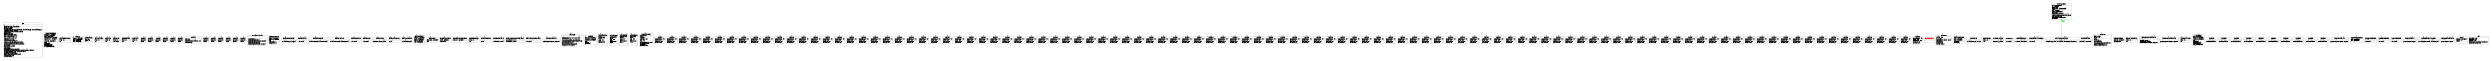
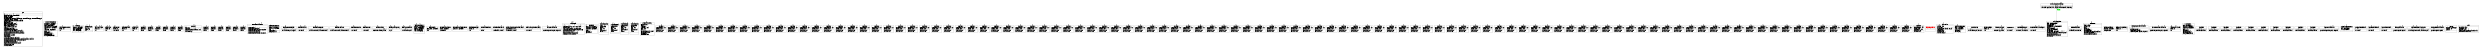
edge "PushSubscriptionManager" -> "PushSubscription": reversed
node "LastSeenMiddleware": text "order_response(request, response)" -> "process_response(request, response)"
